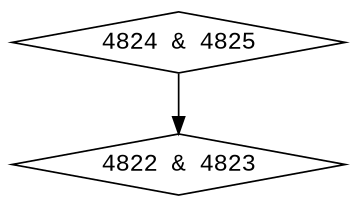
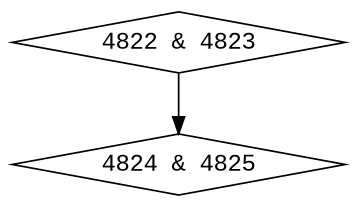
edge "4824 & 4825" -> "4822 & 4823": reversed
